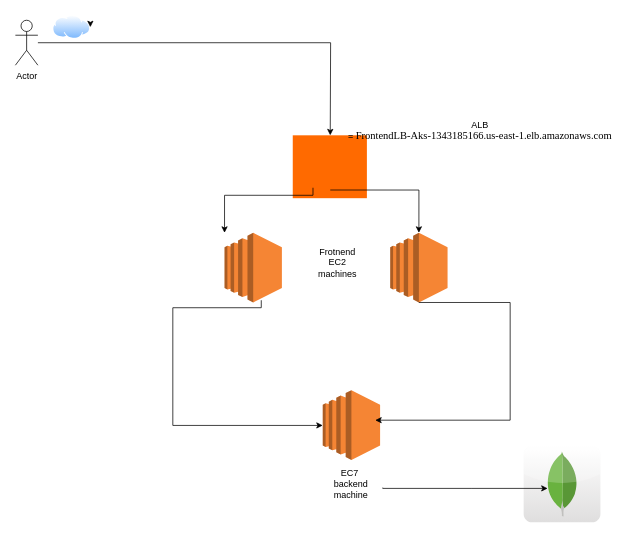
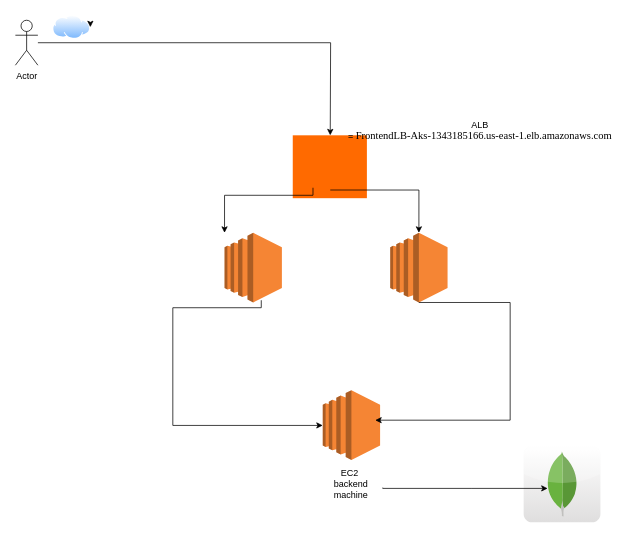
node "Frotnend EC2 machines": removed
node "EC7 backend machine": label "EC7 backend machine" -> "EC2 backend machine"
